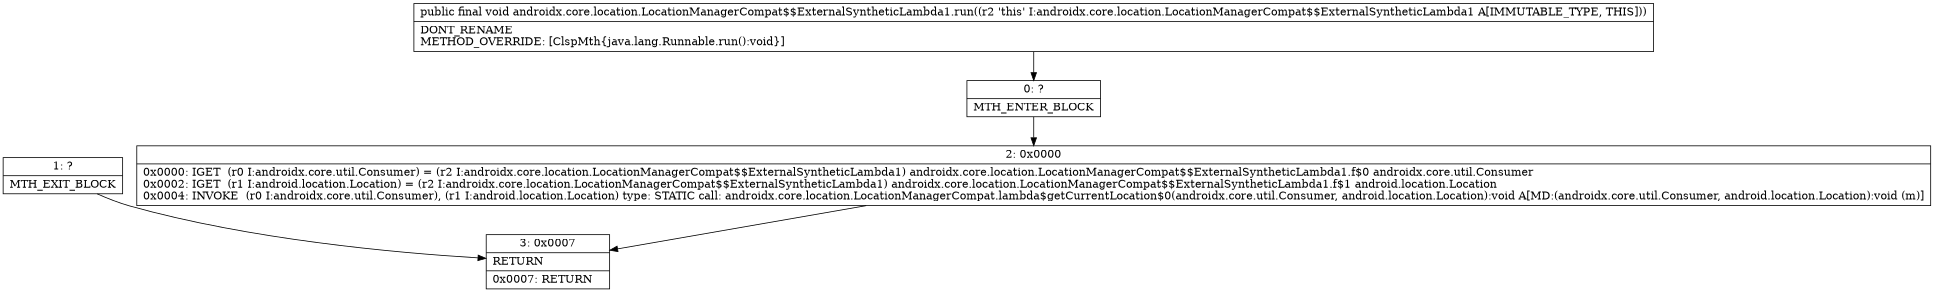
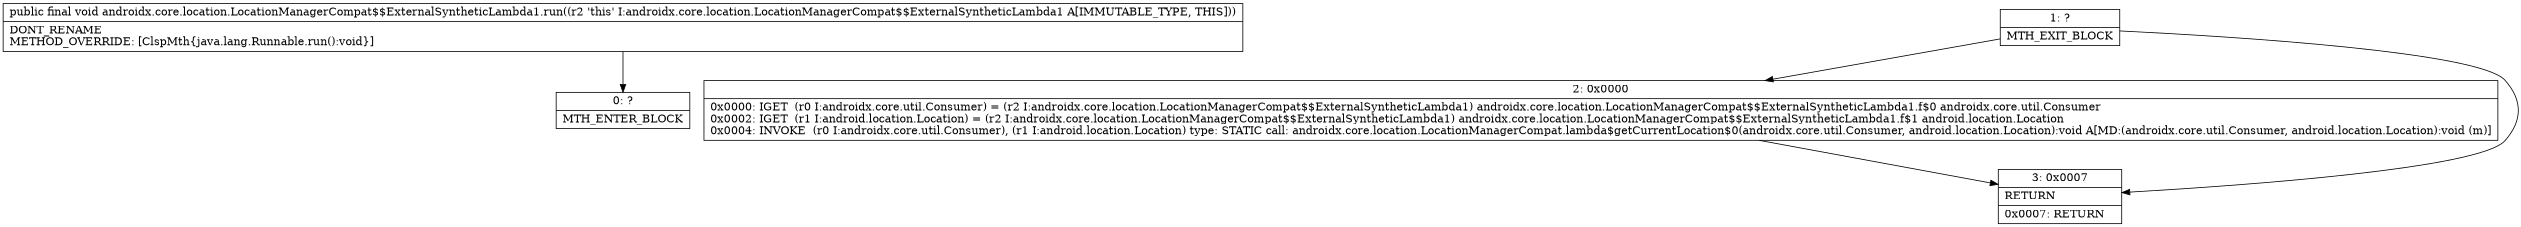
edge "0: ?" -> "2: 0x0000": now "1: ?" -> "2: 0x0000"
